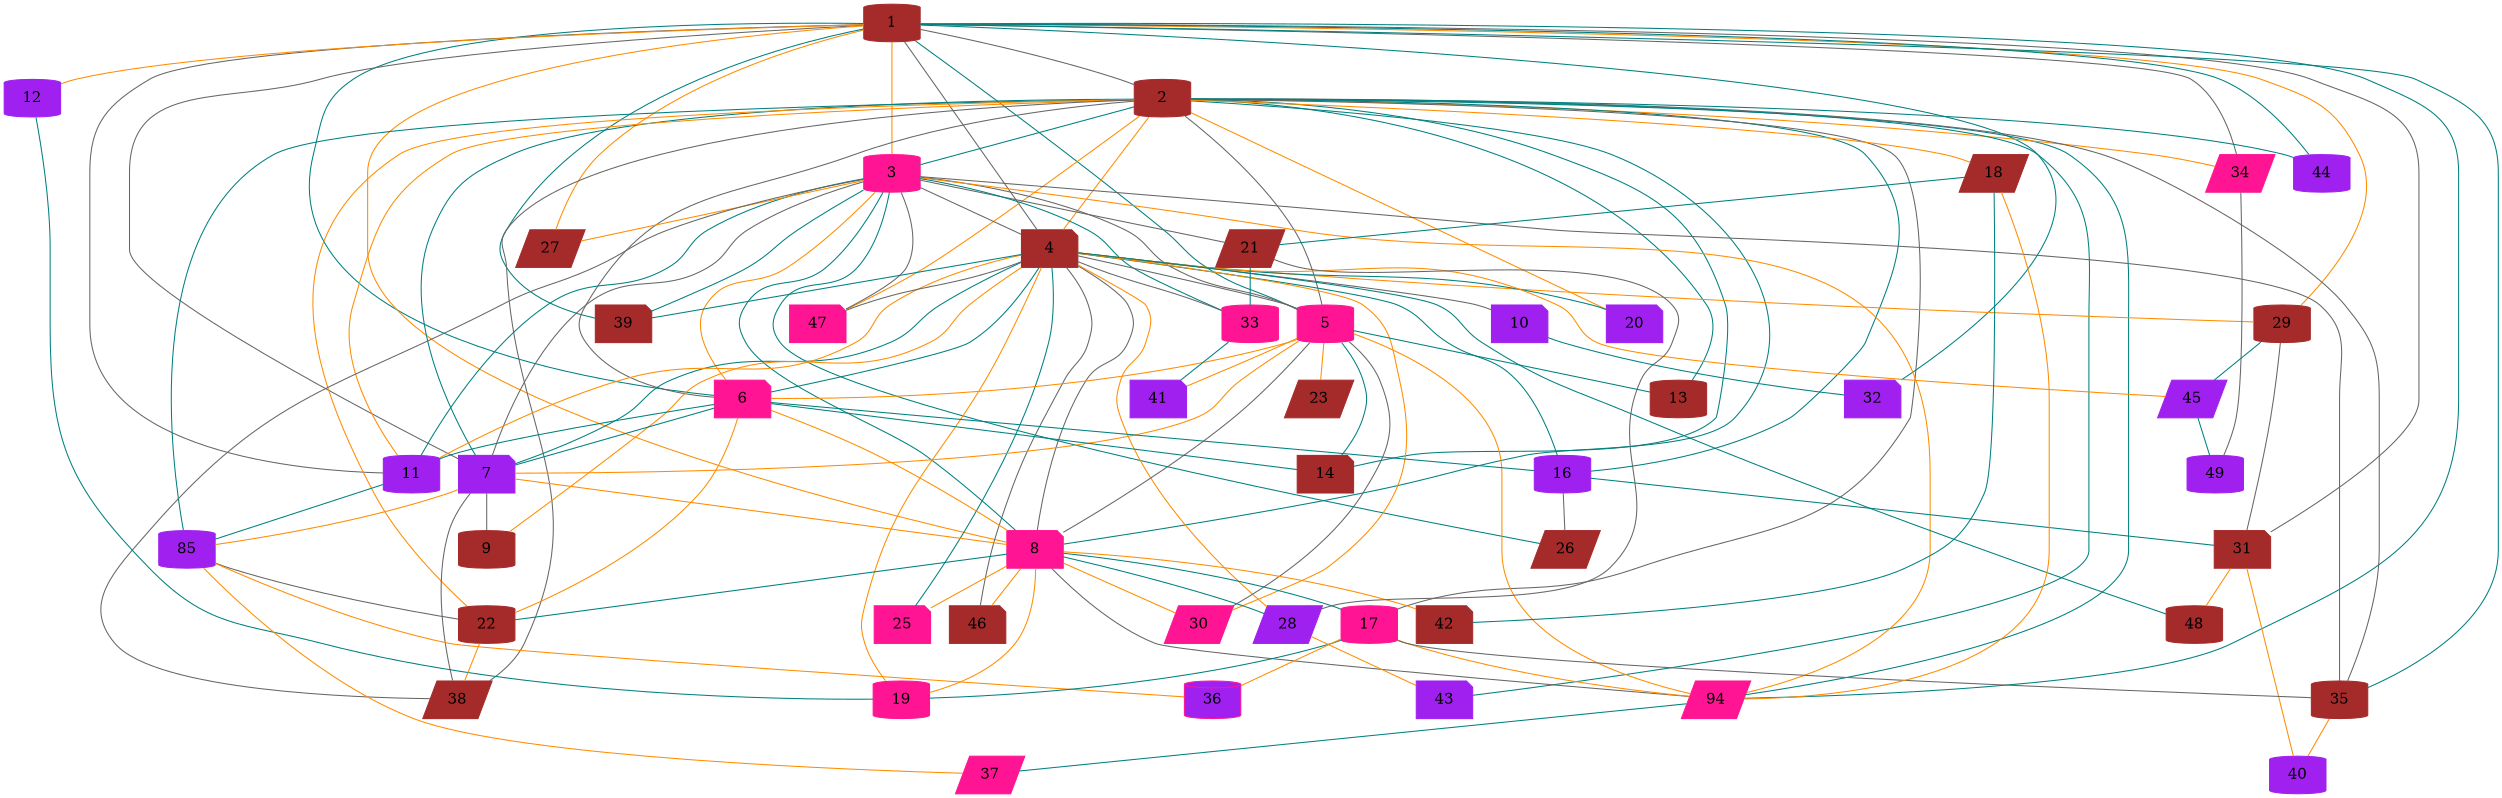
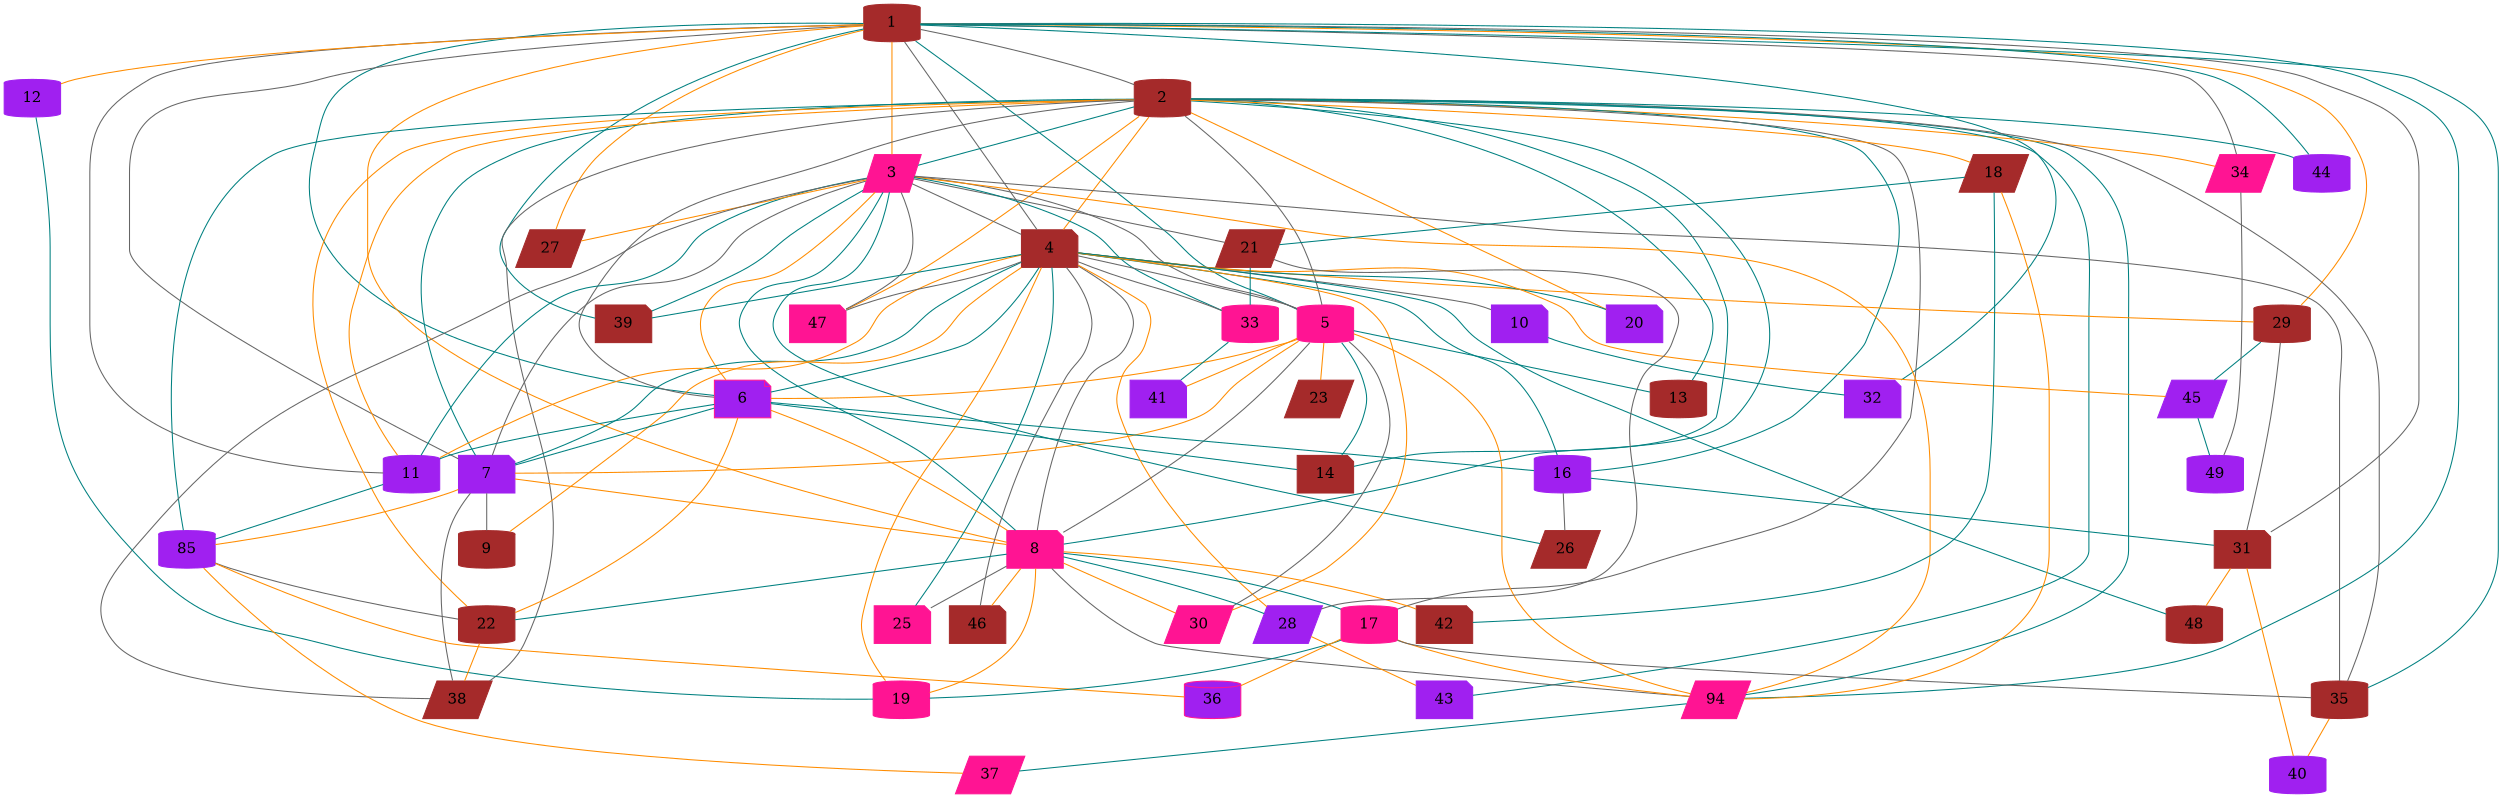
node "3": shape cylinder -> parallelogram
node "6": fillcolor deeppink -> purple
edge "8" -- "25": color darkorange -> gray40
